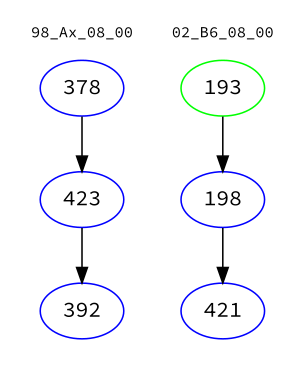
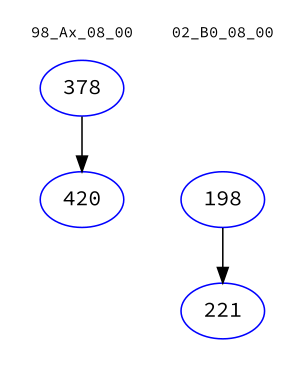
cluster "02_B6_08_00": label "02_B6_08_00" -> "02_B0_08_00"
node "193": removed
node "423": label "423" -> "420"
node "392": removed
node "421": label "421" -> "221"
